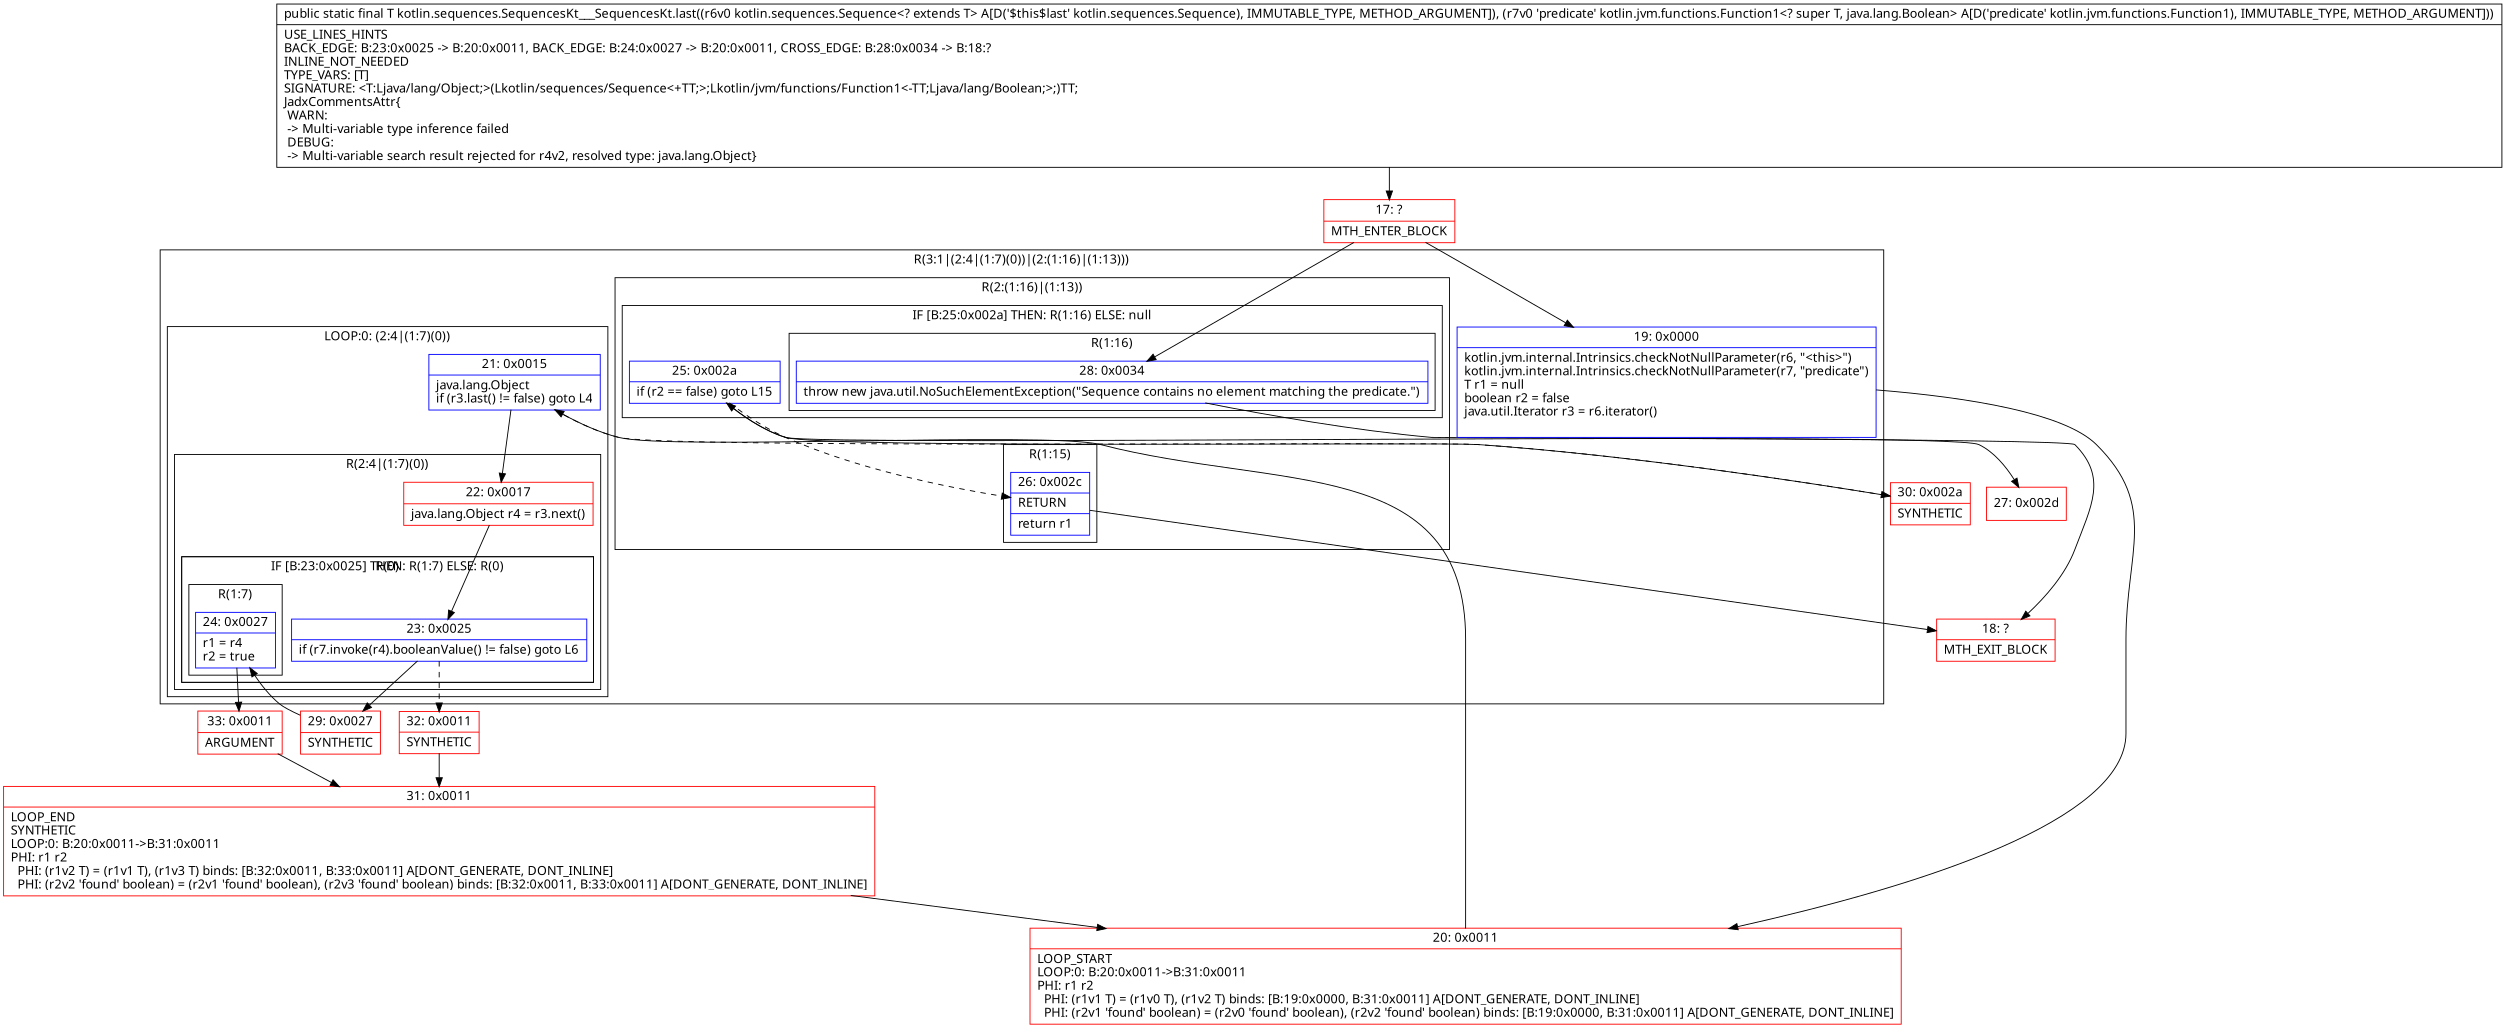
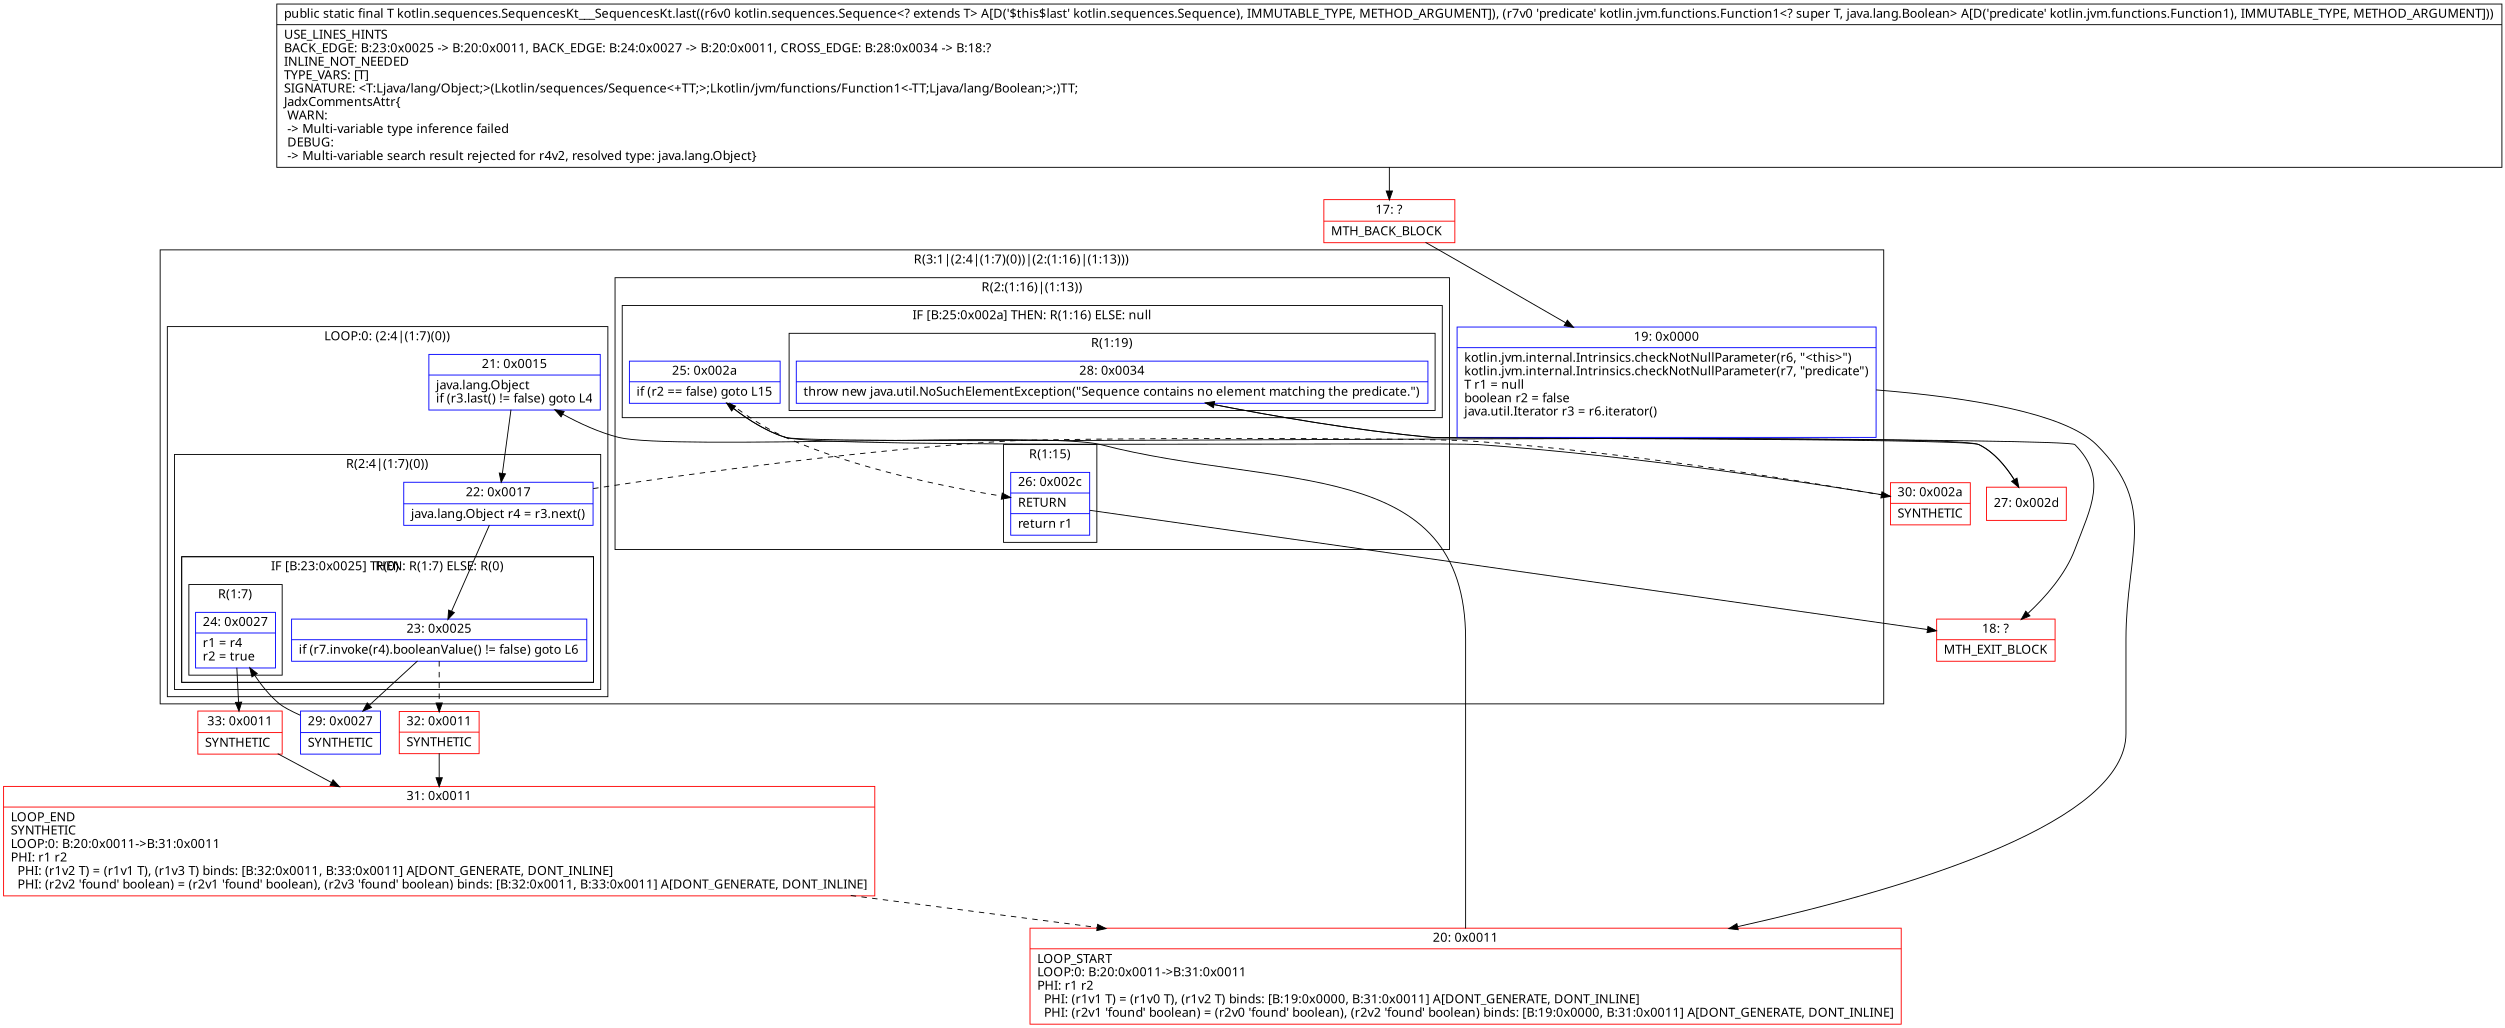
node "17: ?": text "MTH_ENTER_BLOCK" -> "MTH_BACK_BLOCK"
edge "17: ?" -> "28: 0x0034": now "27: 0x002d" -> "28: 0x0034"
cluster "R(1:16)": label "R(1:16)" -> "R(1:19)"
edge "21: 0x0015" -> "30: 0x002a": now "22: 0x0017" -> "30: 0x002a"
node "22: 0x0017": color red -> blue
node "29: 0x0027": color red -> blue
node "33: 0x0011": text "ARGUMENT" -> "SYNTHETIC"
edge "31: 0x0011" -> "20: 0x0011": style solid -> dashed
